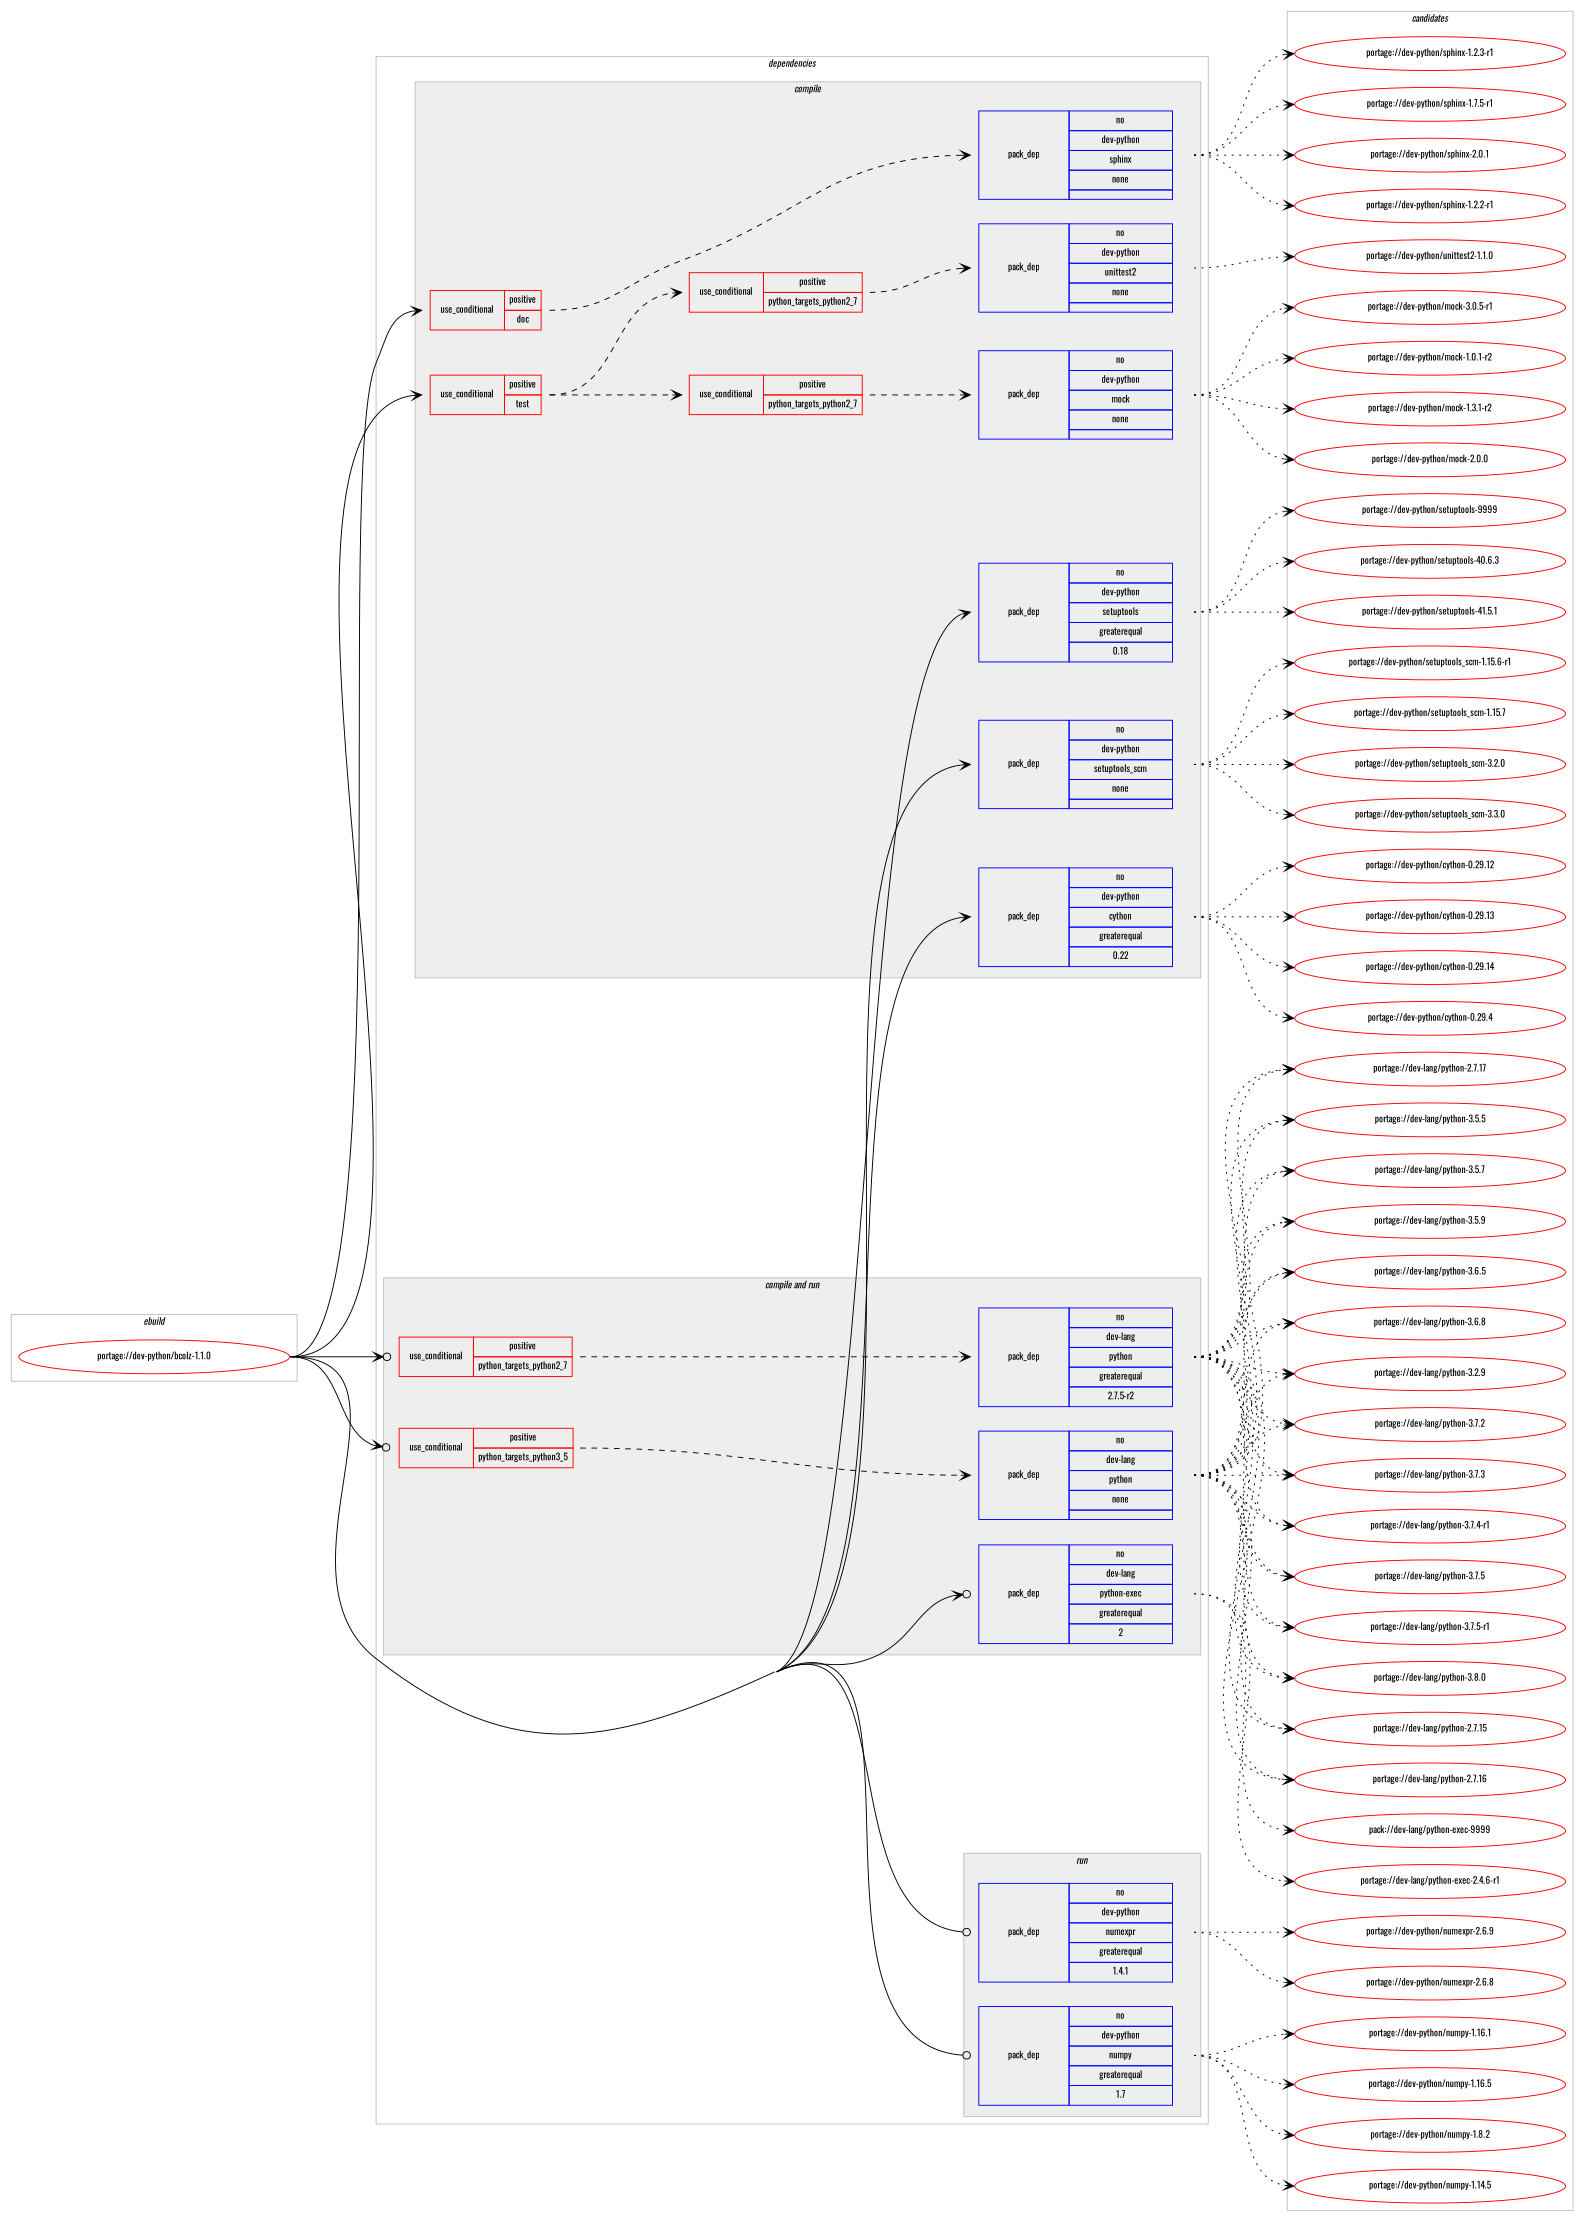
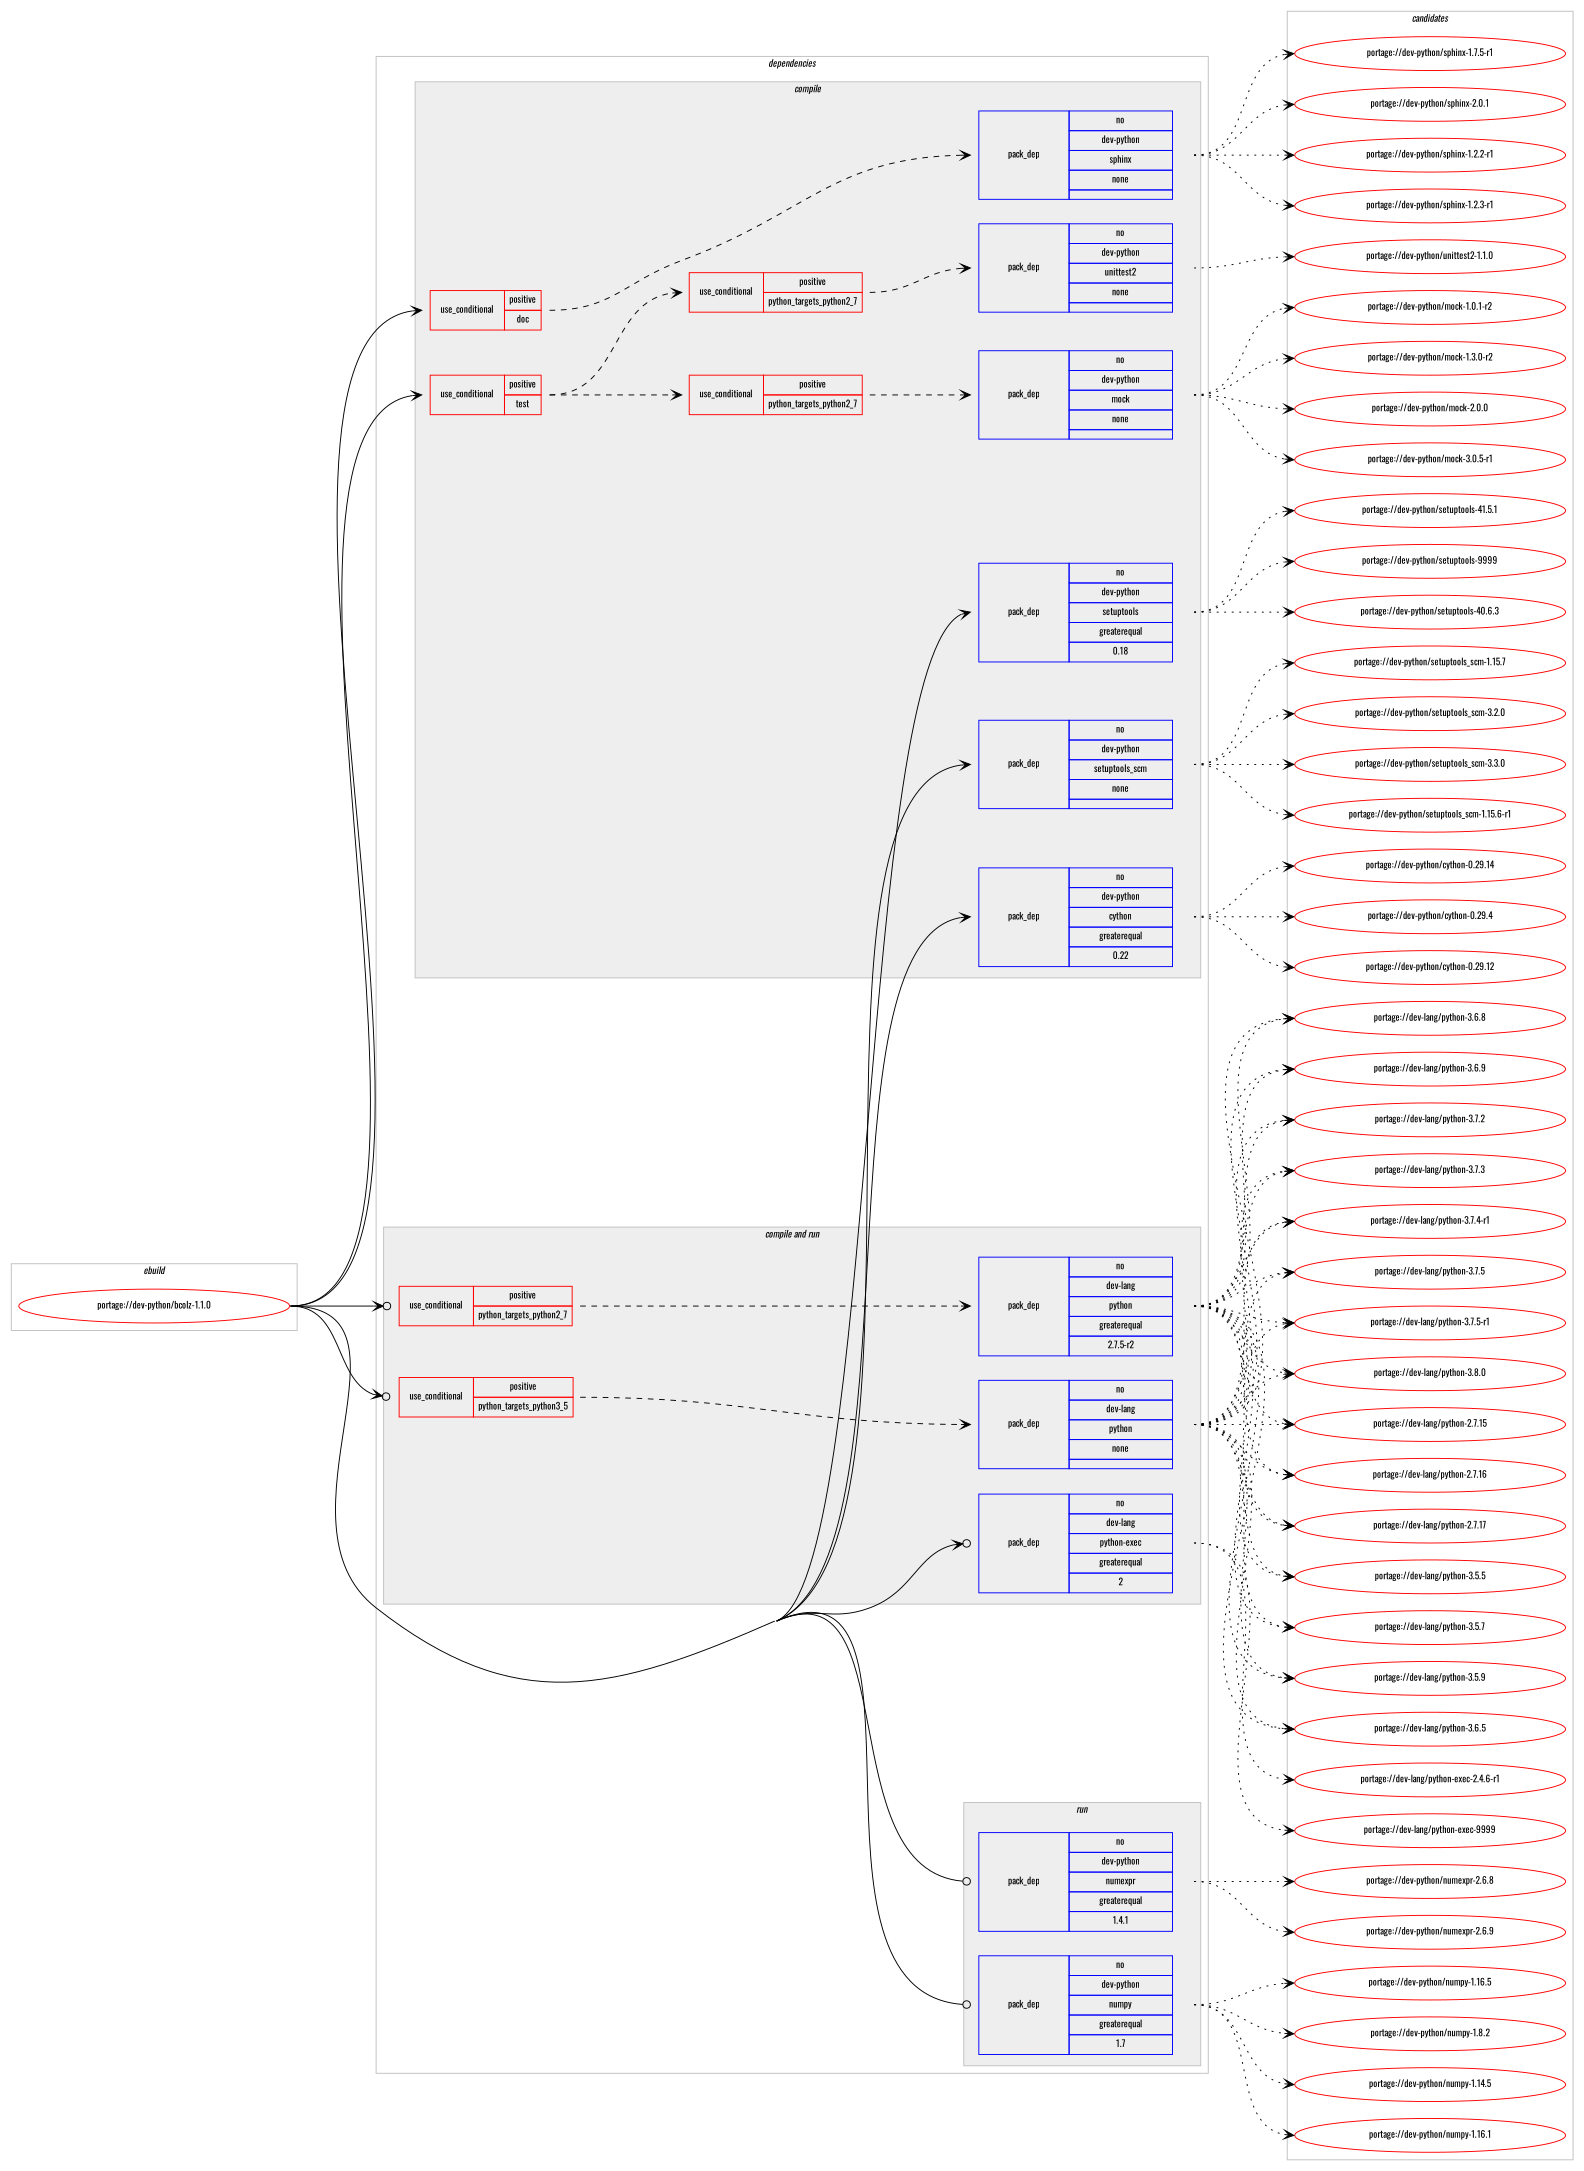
node "portage://dev-python/mock-1.3.1-r2": label "portage://dev-python/mock-1.3.1-r2" -> "portage://dev-python/mock-1.3.0-r2"
node "portage://dev-python/cython-0.29.13": removed
node "portage://dev-lang/python-3.2.9": label "portage://dev-lang/python-3.2.9" -> "portage://dev-lang/python-3.6.9"
node "pack://dev-lang/python-exec-9999": label "pack://dev-lang/python-exec-9999" -> "portage://dev-lang/python-exec-9999"
